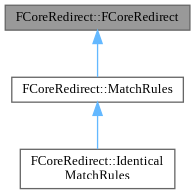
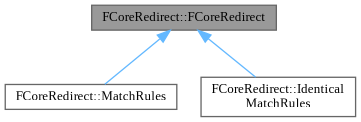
edge "FCoreRedirect::Identical MatchRules" -> "FCoreRedirect::MatchRules": now "FCoreRedirect::Identical MatchRules" -> "FCoreRedirect::FCoreRedirect"
